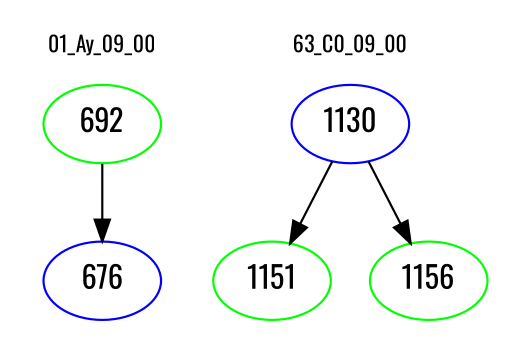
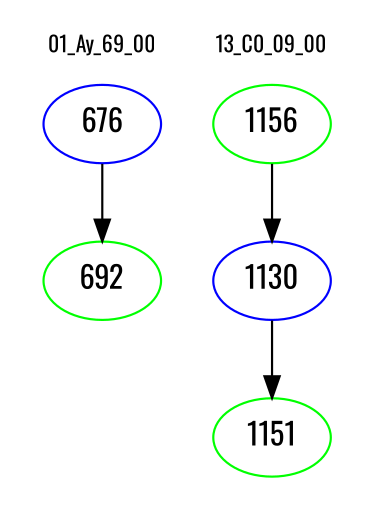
cluster "01_Ay_09_00": label "01_Ay_09_00" -> "01_Ay_69_00"
cluster "63_C0_09_00": label "63_C0_09_00" -> "13_C0_09_00"
edge "692" -> "676": reversed
edge "1130" -> "1156": reversed
